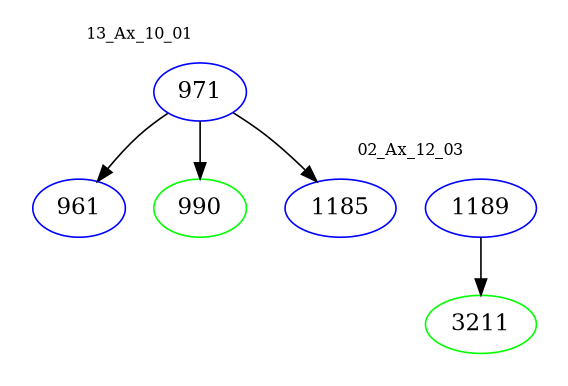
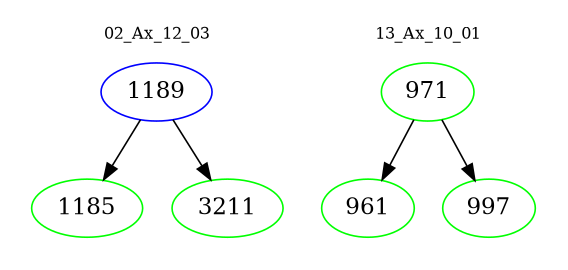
node "971": color blue -> green
edge "971" -> "1185": now "1189" -> "1185"
node "961": color blue -> green
node "990": label "990" -> "997"
node "1185": color blue -> green
